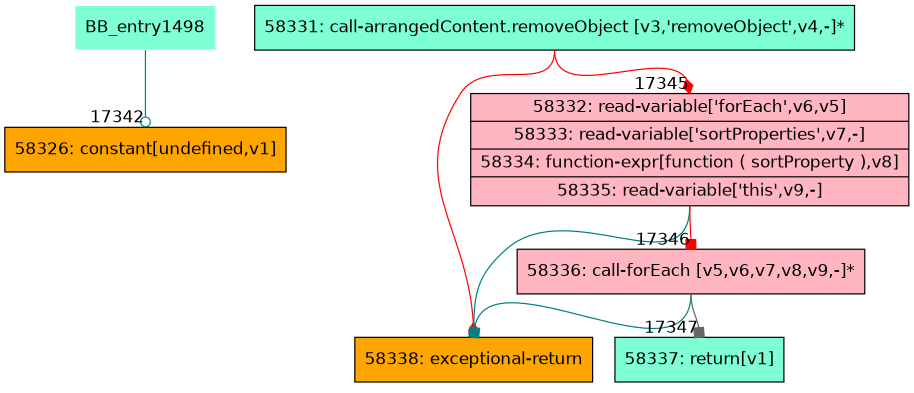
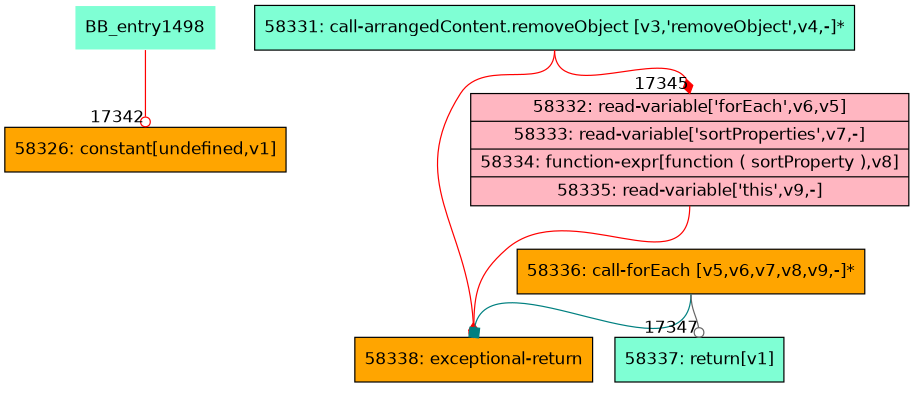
edge "BB_entry1498" -> "58326: constant[undefined,v1]": color teal -> red
edge "58332: read-variable['forEach',v6,v5]" -> "58336: call-forEach [v5,v6,v7,v8,v9,-]*": removed
edge "58332: read-variable['forEach',v6,v5]" -> "58338: exceptional-return": color teal -> red
node "58336: call-forEach [v5,v6,v7,v8,v9,-]*": fillcolor lightpink -> orange
edge "58336: call-forEach [v5,v6,v7,v8,v9,-]*" -> "58337: return[v1]": arrowhead box -> odot
